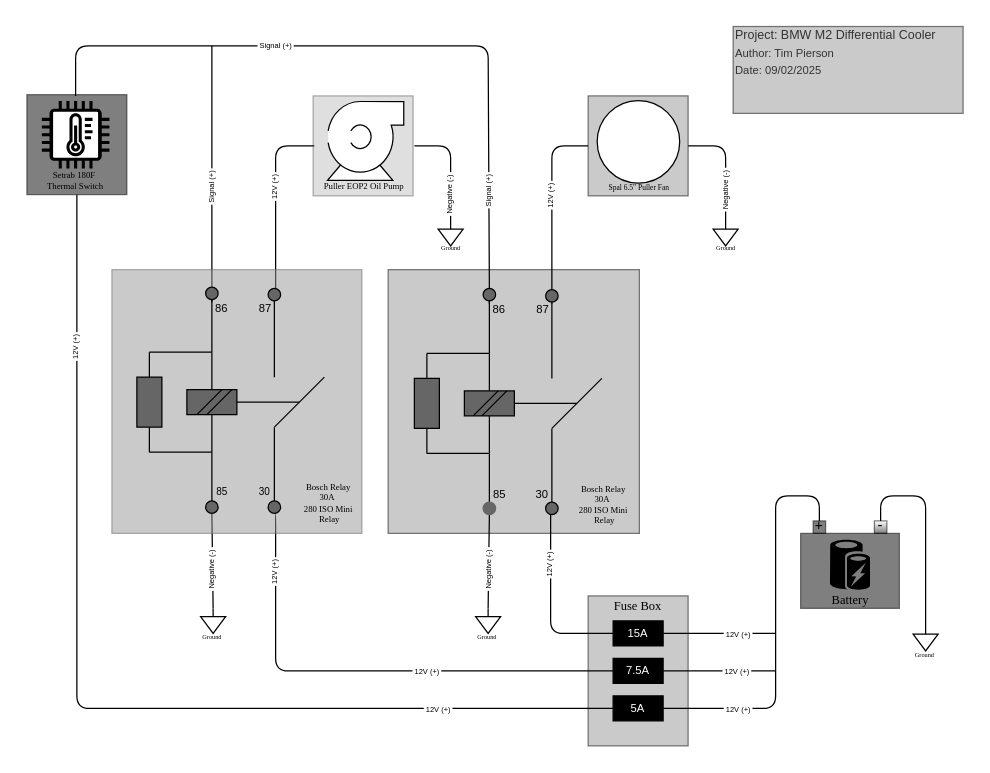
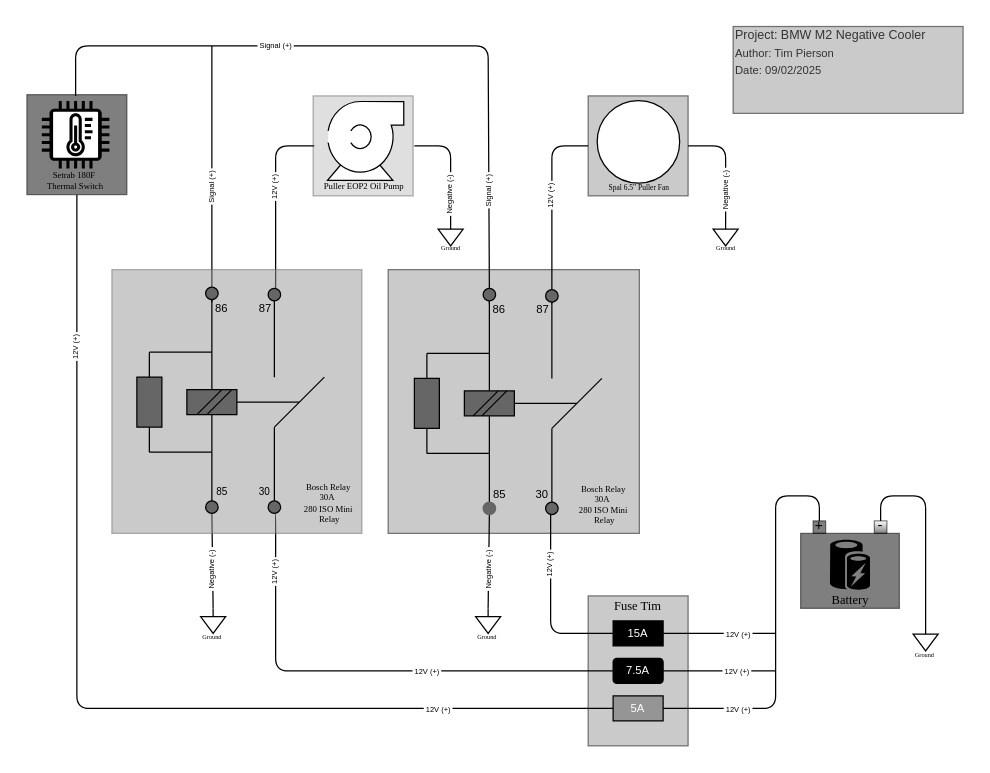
node "Project: BMW M2 Differential Cooler Author: Tim Pierson Date: 09/02/2025": label "Project: BMW M2 Differential Cooler Author: Tim Pierson Date: 09/02/2025" -> "Project: BMW M2 Negative Cooler Author: Tim Pierson Date: 09/02/2025"
node "Fuse Box": label "Fuse Box" -> "Fuse Tim"
node "7.5A": shape rectangle -> rounded rectangle
node "5A": fillcolor #000000 -> #959595
